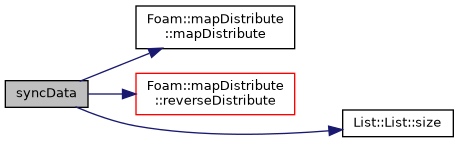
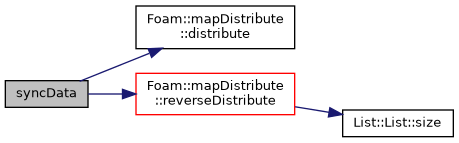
node "Foam::mapDistribute ::mapDistribute": label "Foam::mapDistribute ::mapDistribute" -> "Foam::mapDistribute ::distribute"
edge "syncData" -> "List::List::size": now "Foam::mapDistribute ::reverseDistribute" -> "List::List::size"
